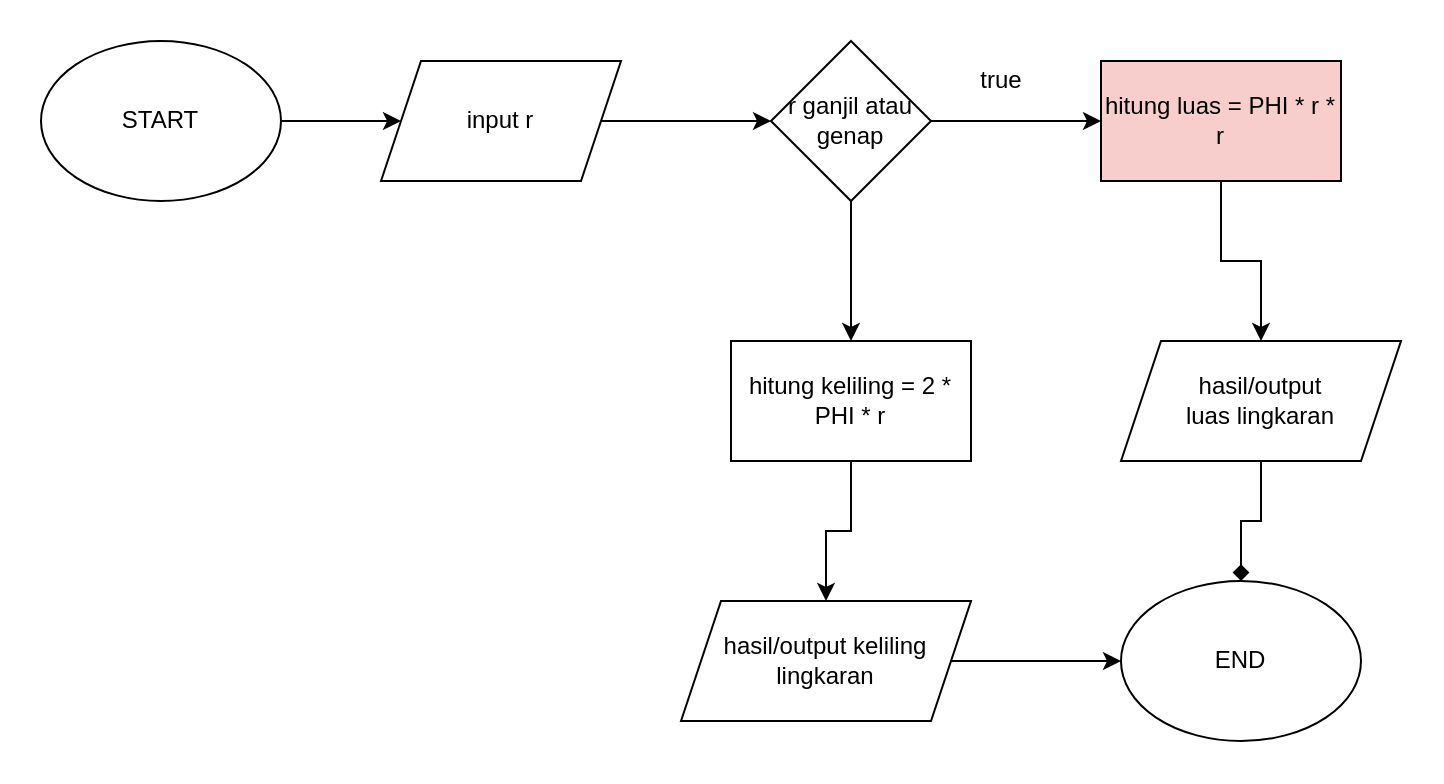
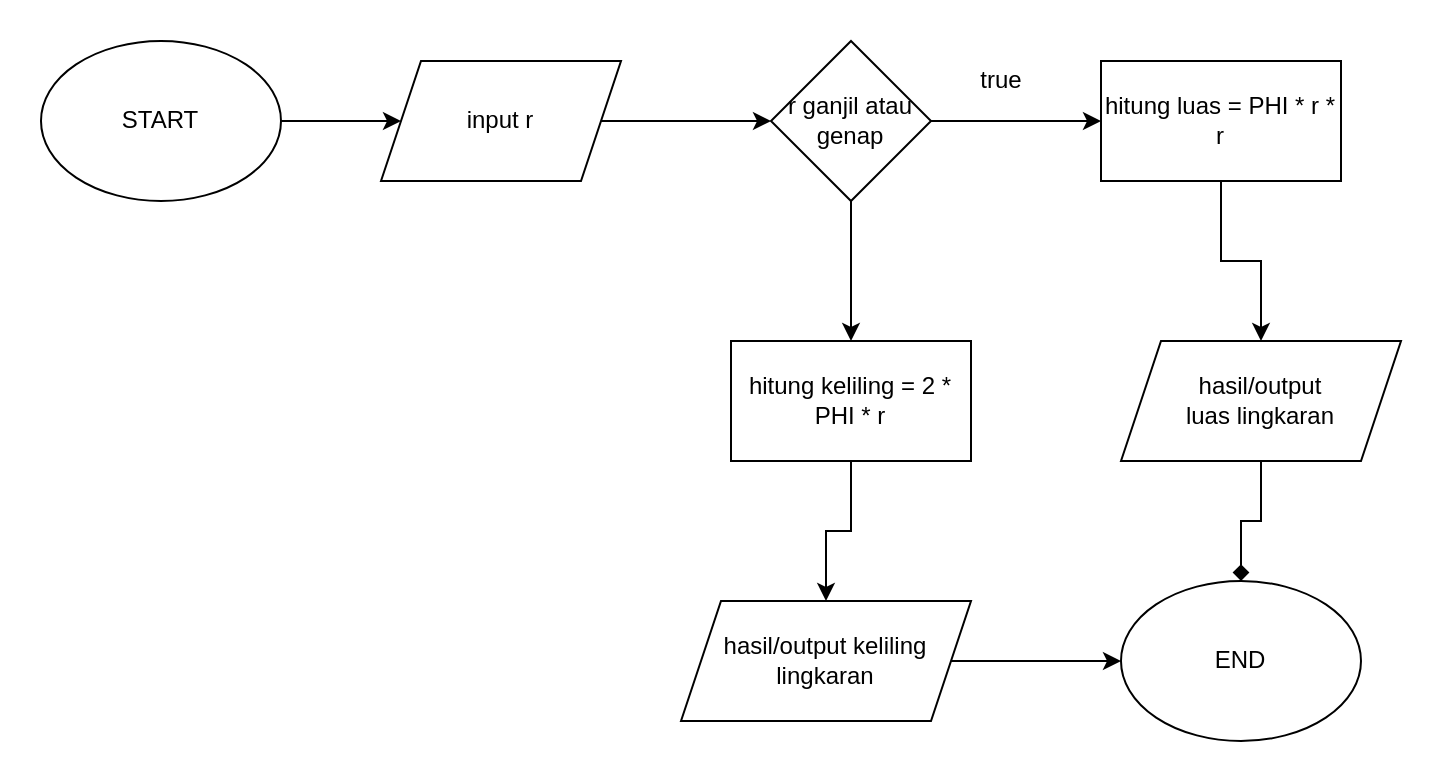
node "hitung luas = PHI * r * r": fillcolor #f8cecc -> #ffffff
